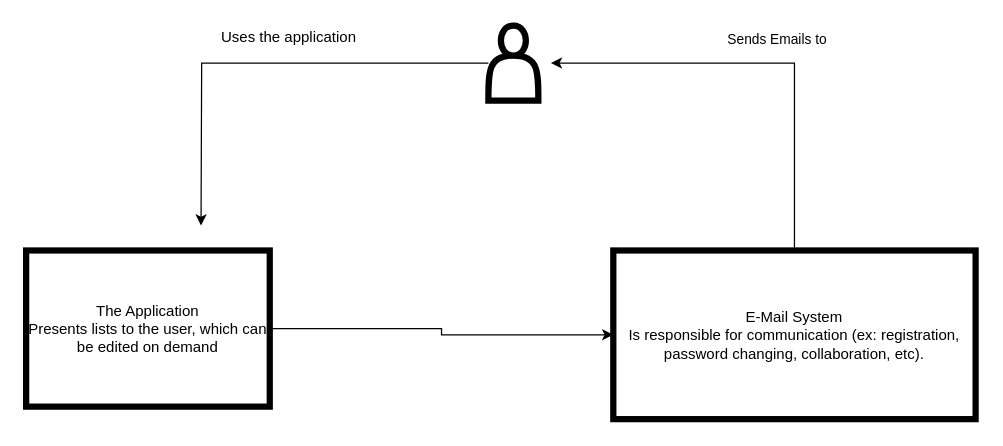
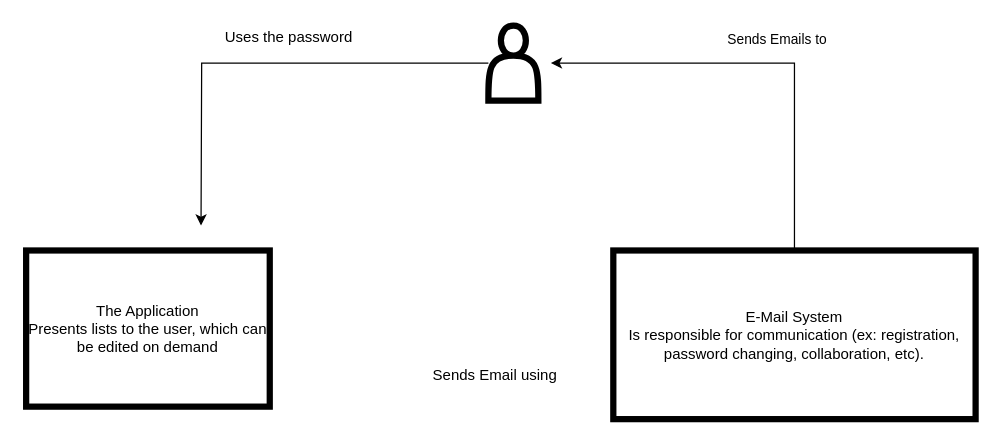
node "Uses the application": label "Uses the application" -> "Uses the password"
edge "The Application Presents lists to the user, which can be edited on demand" -> "E-Mail System Is responsible for communication (ex: registration, password changing, collaboration, etc).": removed
node "Sends Email using": added
